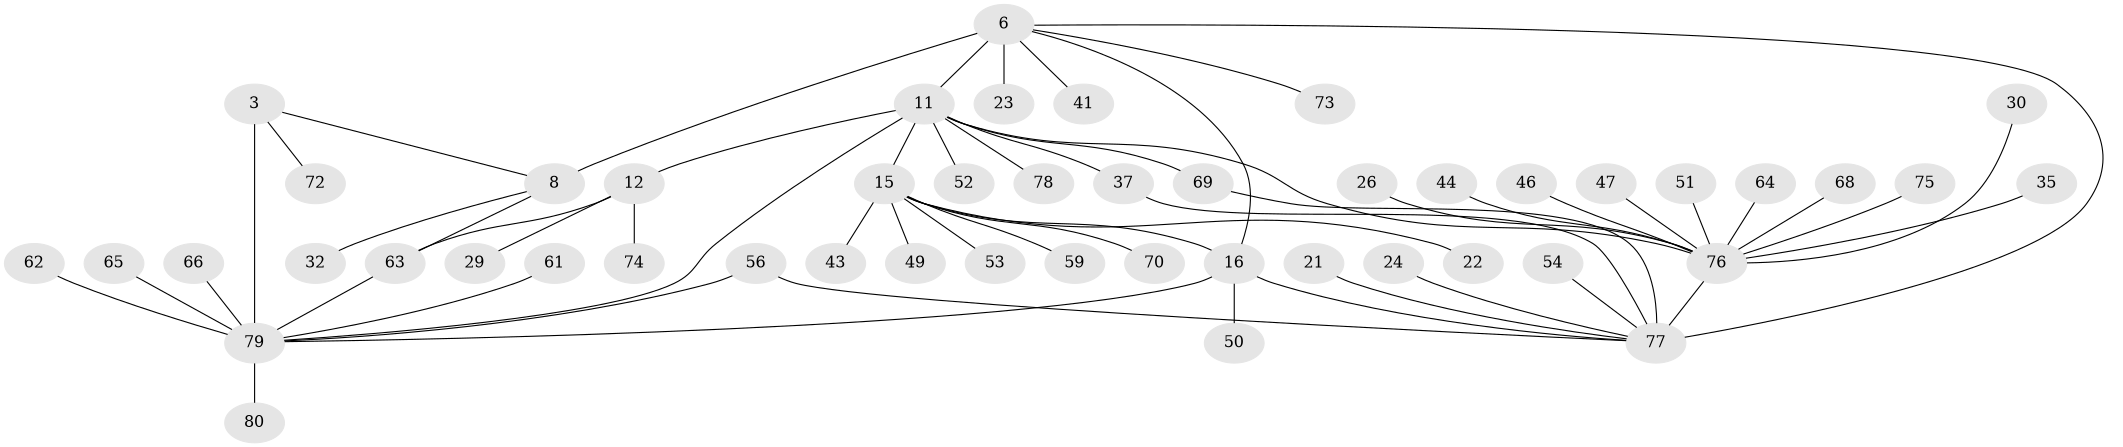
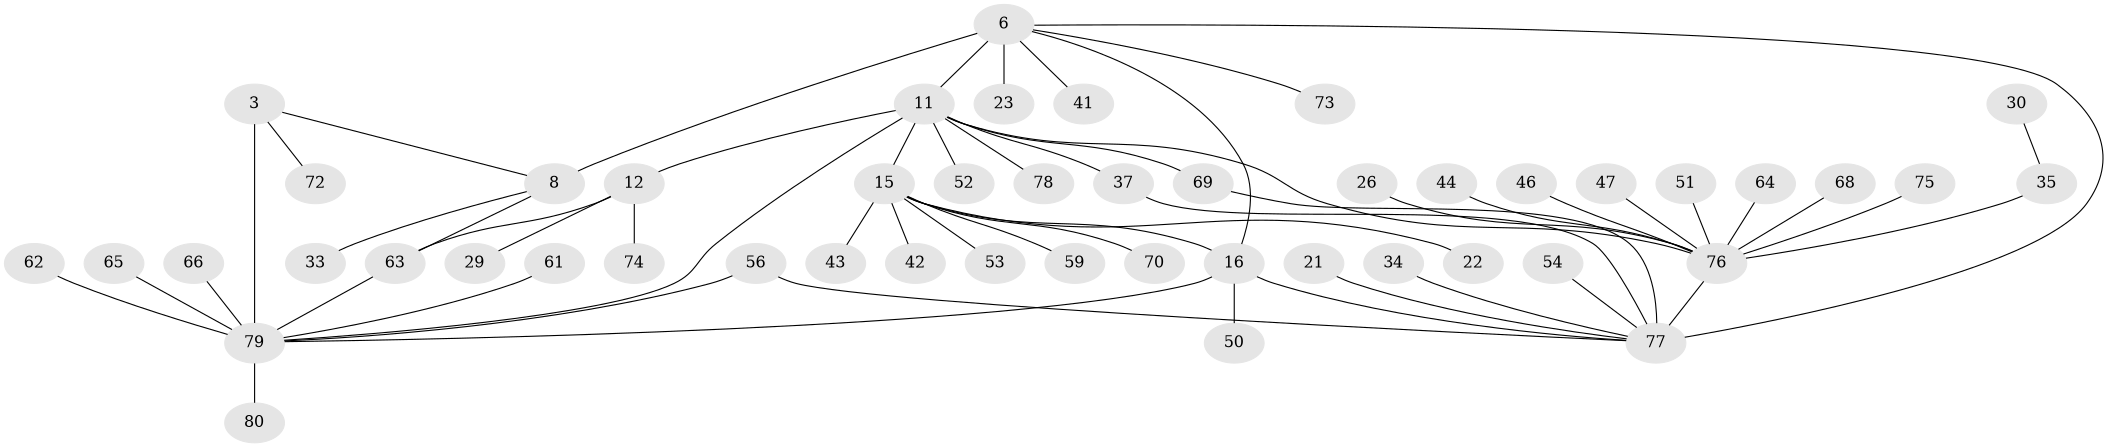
edge "30" -- "76": now "30" -- "35"
node "32": label "32" -> "33"
node "49": label "49" -> "42"
node "24": label "24" -> "34"
